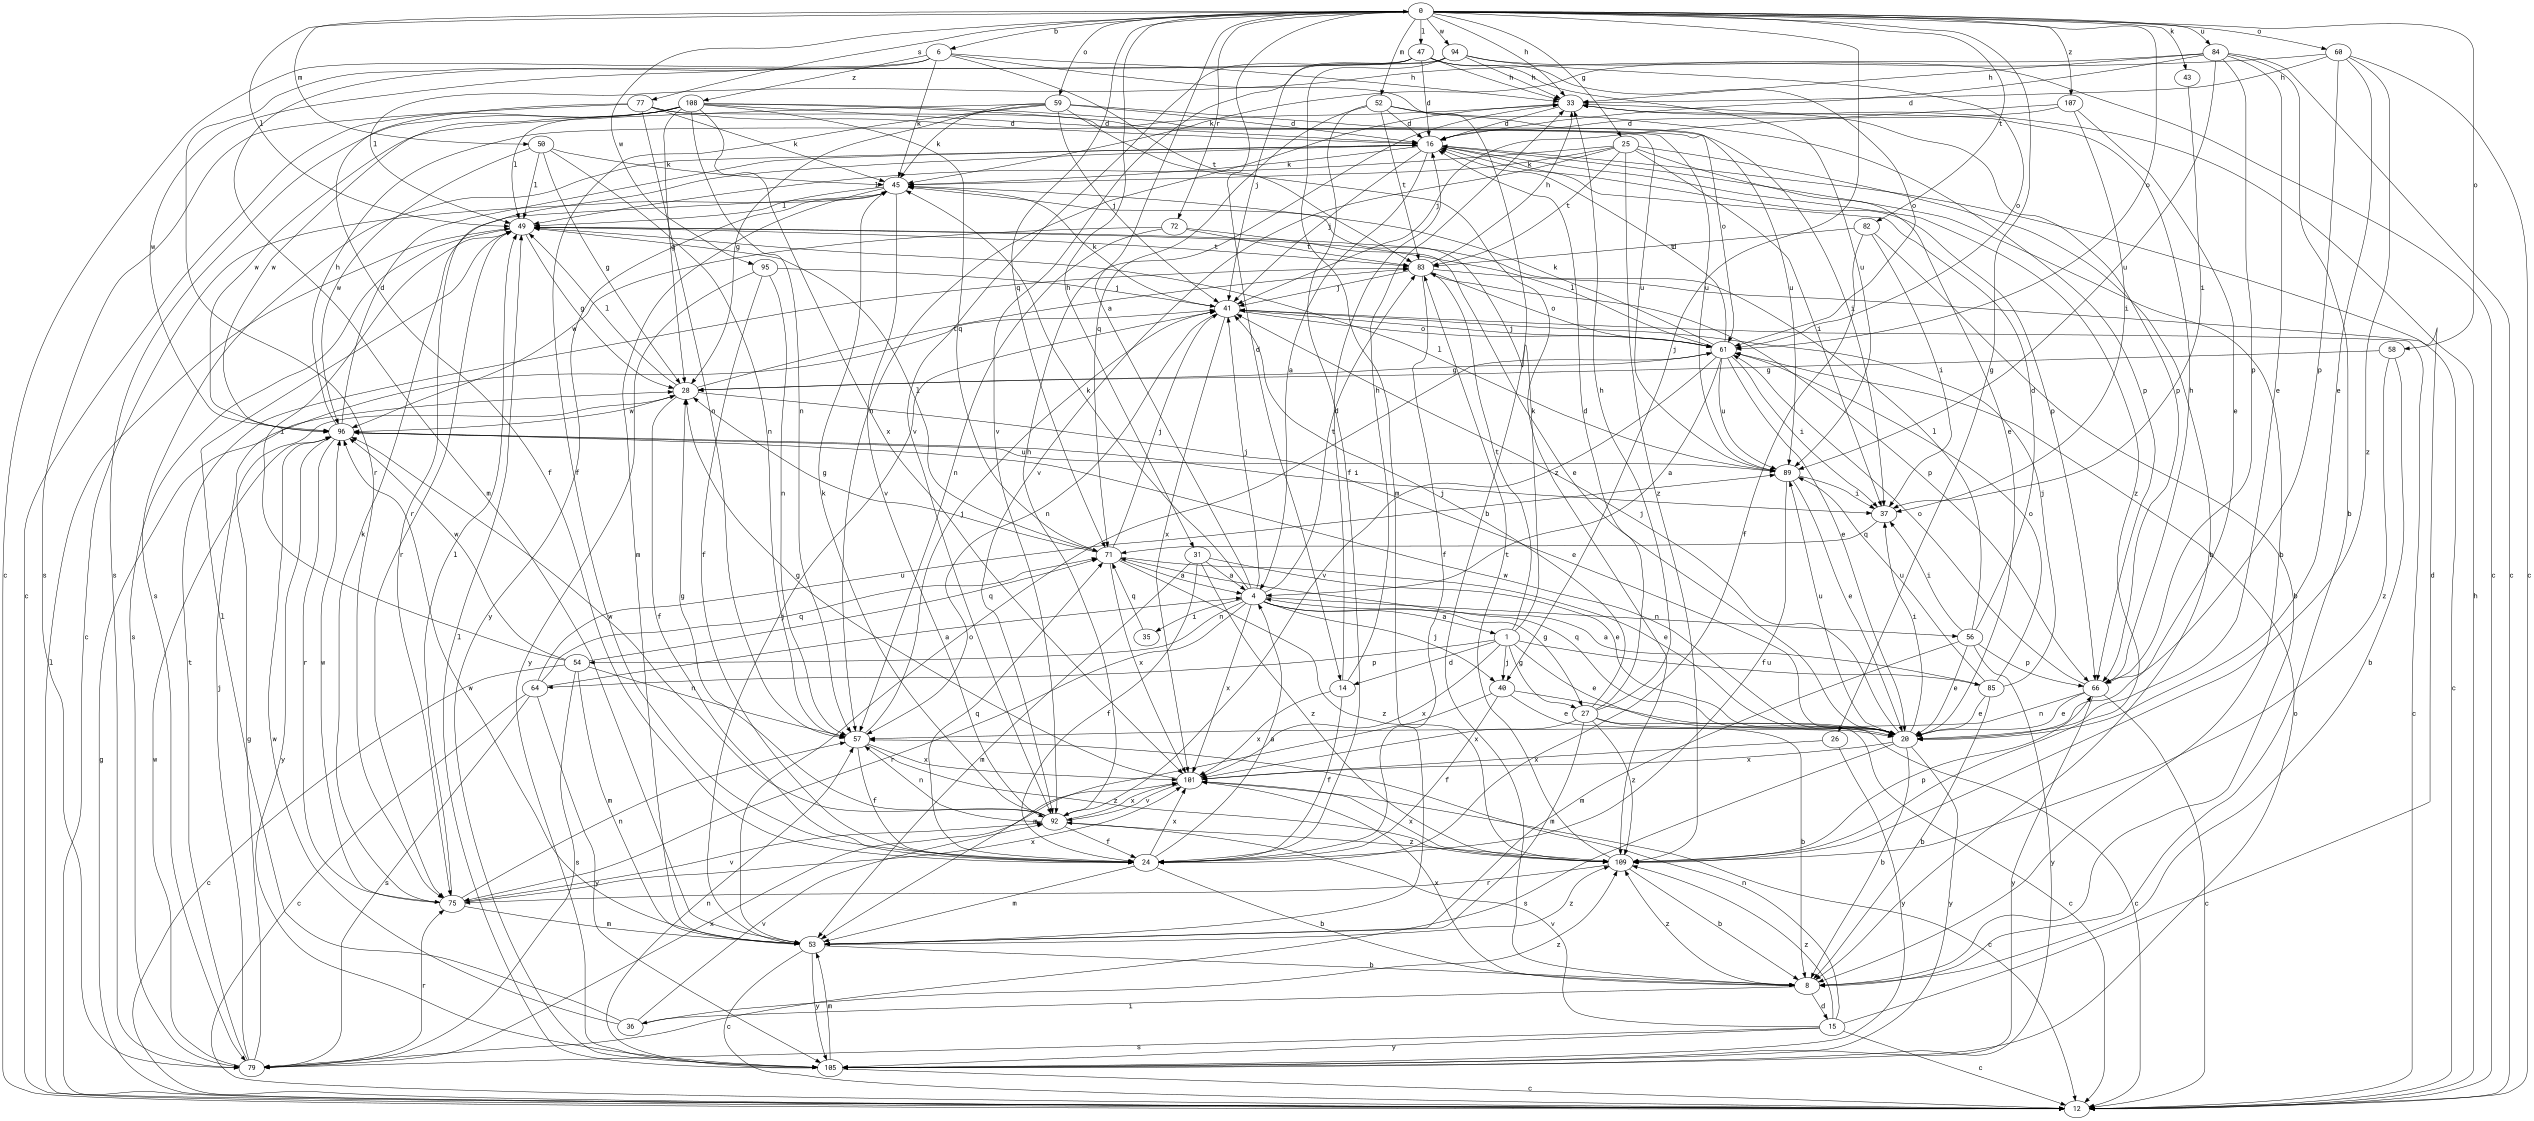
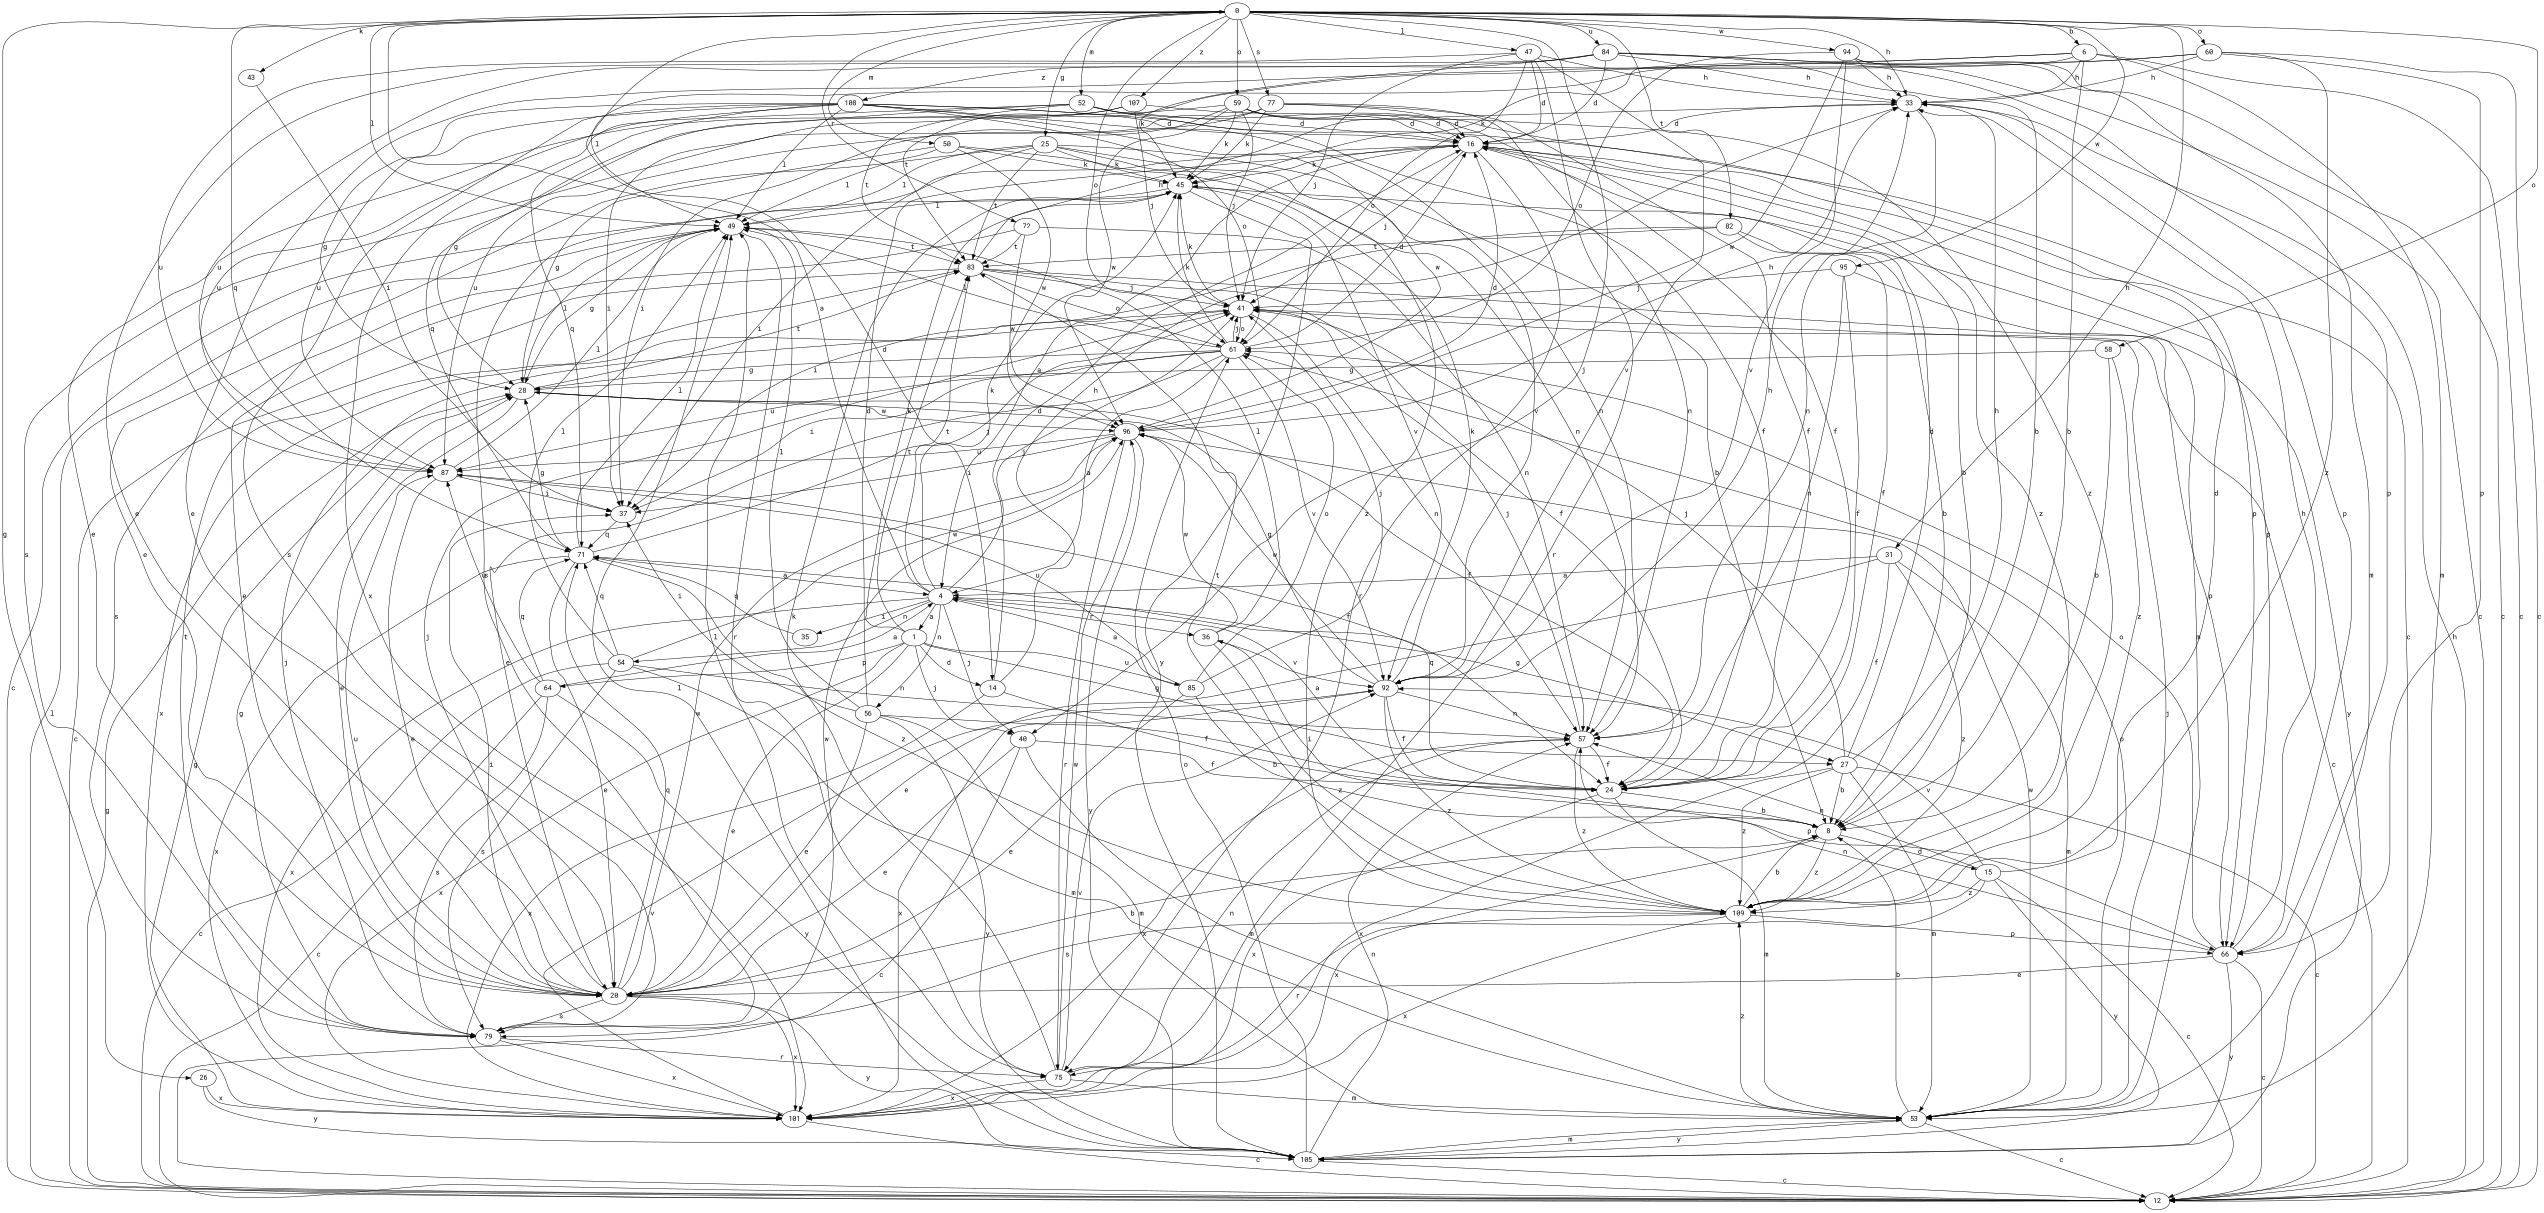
node "89": label "89" -> "87"
edge "4" -> "75": now "4" -> "36"
